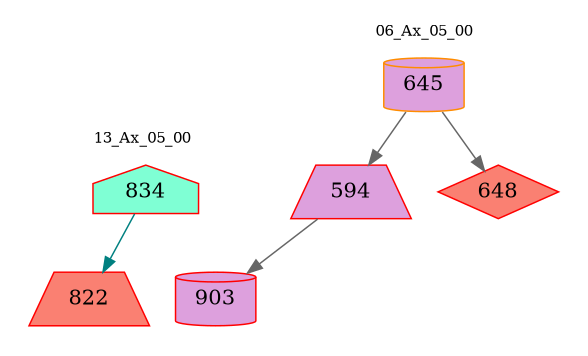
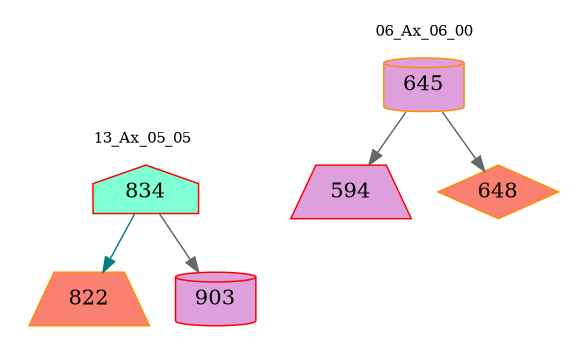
cluster "06_Ax_05_00": label "06_Ax_05_00" -> "06_Ax_06_00"
cluster "13_Ax_05_00": label "13_Ax_05_00" -> "13_Ax_05_05"
node "648": color red -> darkorange
edge "594" -> "903": now "834" -> "903"
node "822": color red -> darkorange
